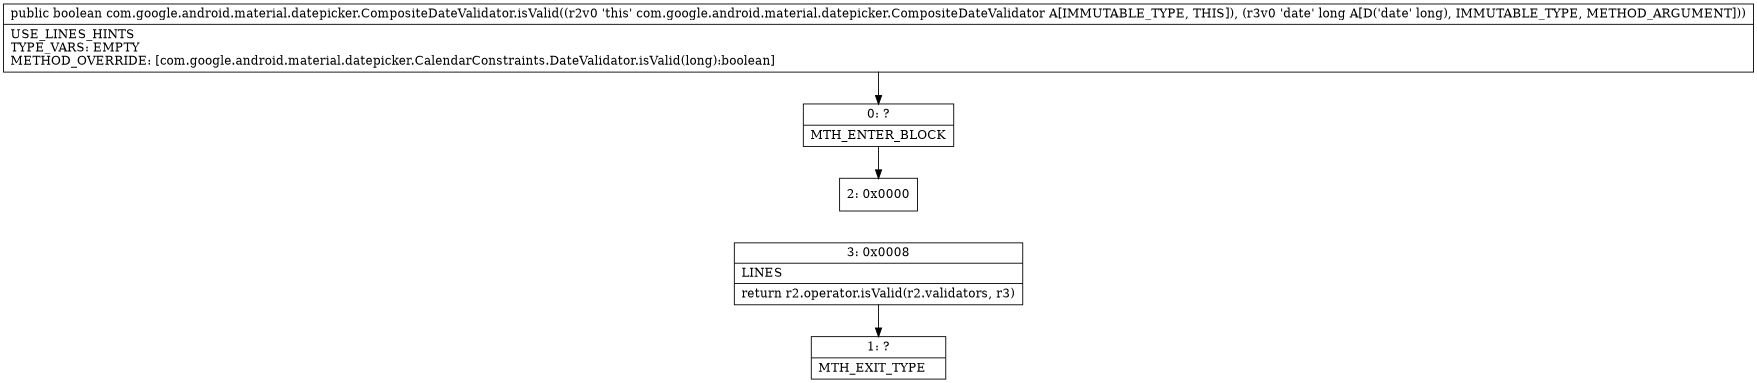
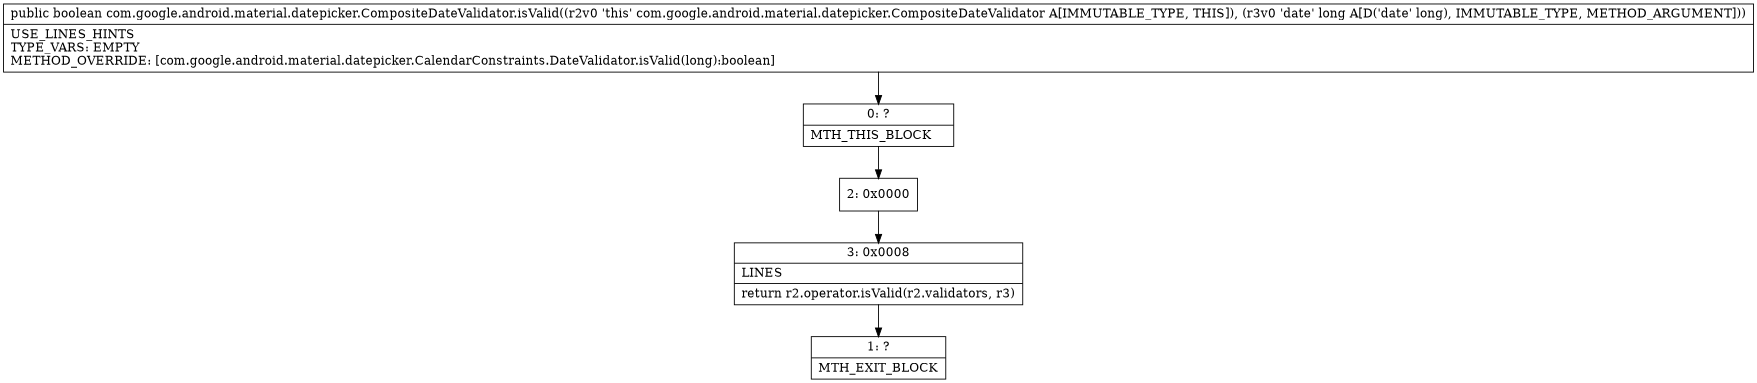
node "0: ?": text "MTH_ENTER_BLOCK" -> "MTH_THIS_BLOCK"
edge "2: 0x0000" -> "3: 0x0008": added
node "1: ?": text "MTH_EXIT_TYPE" -> "MTH_EXIT_BLOCK"
